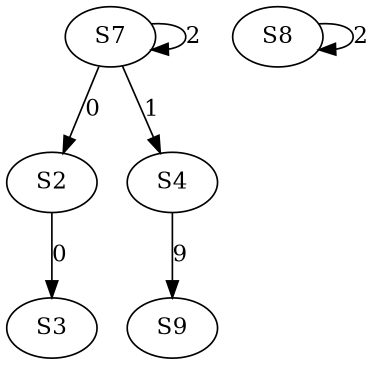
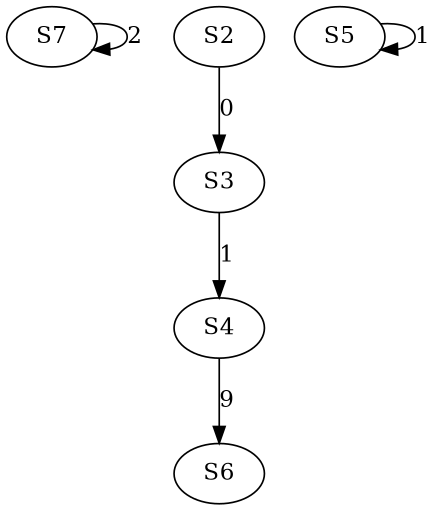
node "S8": removed
node "S5": added
edge "S7" -> "S4": now "S3" -> "S4"
edge "S7" -> "S2": removed, label "0"
node "S9": label "S9" -> "S6"
